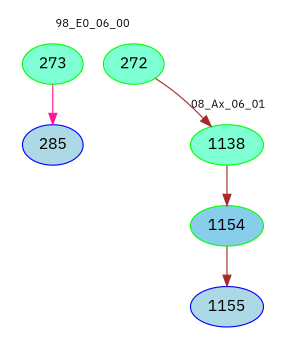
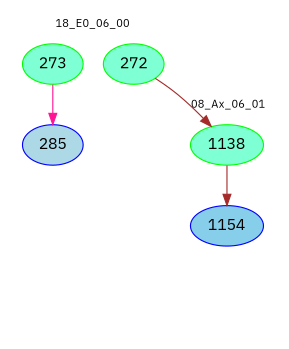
cluster "98_E0_06_00": label "98_E0_06_00" -> "18_E0_06_00"
node "1154": color green -> blue
node "1155": removed
